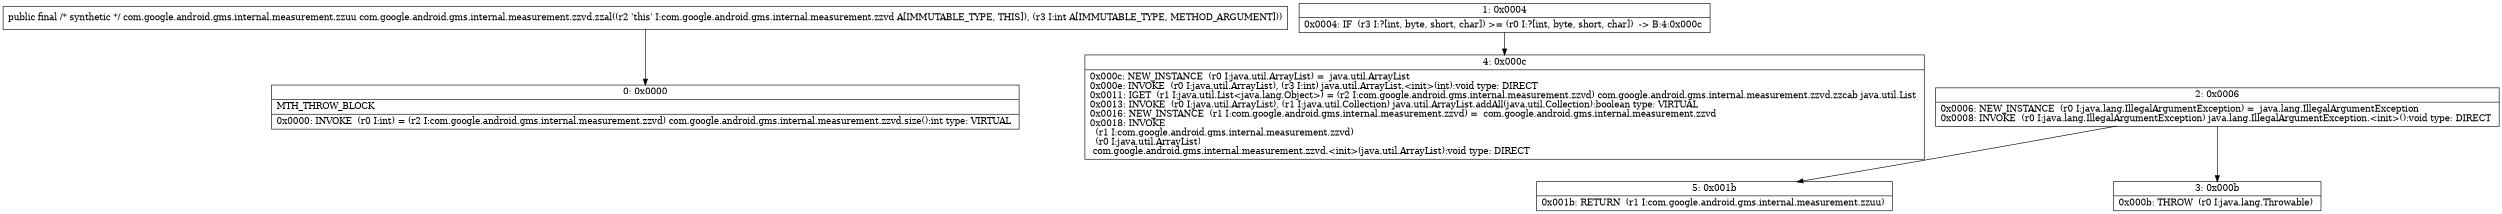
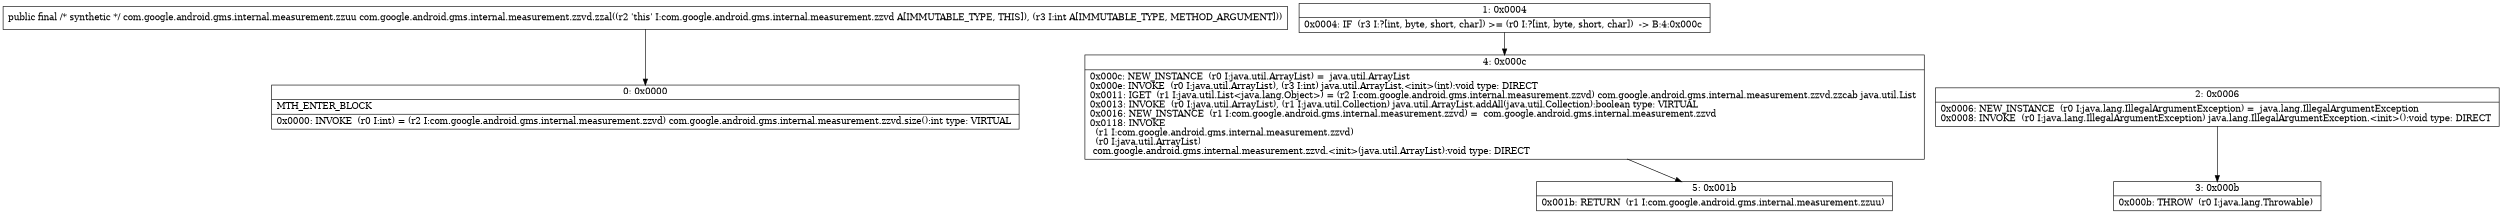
node "0: 0x0000": text "MTH_THROW_BLOCK" -> "MTH_ENTER_BLOCK"
node "4: 0x000c": text "0x0018: INVOKE" -> "0x0118: INVOKE"
edge "2: 0x0006" -> "5: 0x001b": now "4: 0x000c" -> "5: 0x001b"
